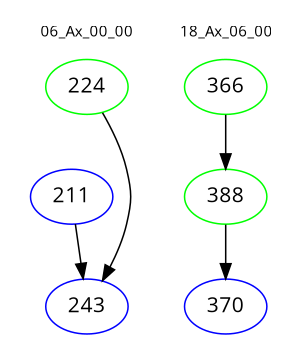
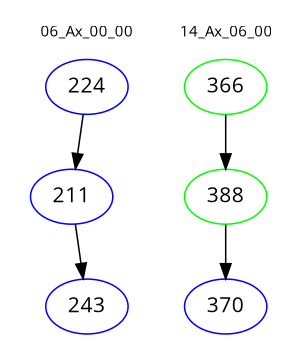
cluster "18_Ax_06_00": label "18_Ax_06_00" -> "14_Ax_06_00"
node "224": color green -> blue
edge "224" -> "243": now "224" -> "211"
